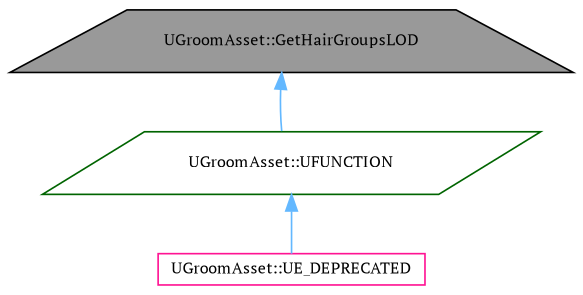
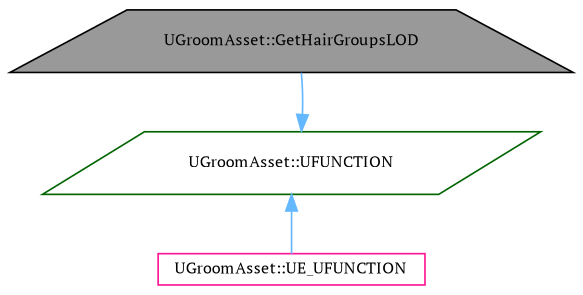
edge "UGroomAsset::UFUNCTION" -> "UGroomAsset::GetHairGroupsLOD": reversed
node "UGroomAsset::UE_DEPRECATED": label "UGroomAsset::UE_DEPRECATED" -> "UGroomAsset::UE_UFUNCTION"
